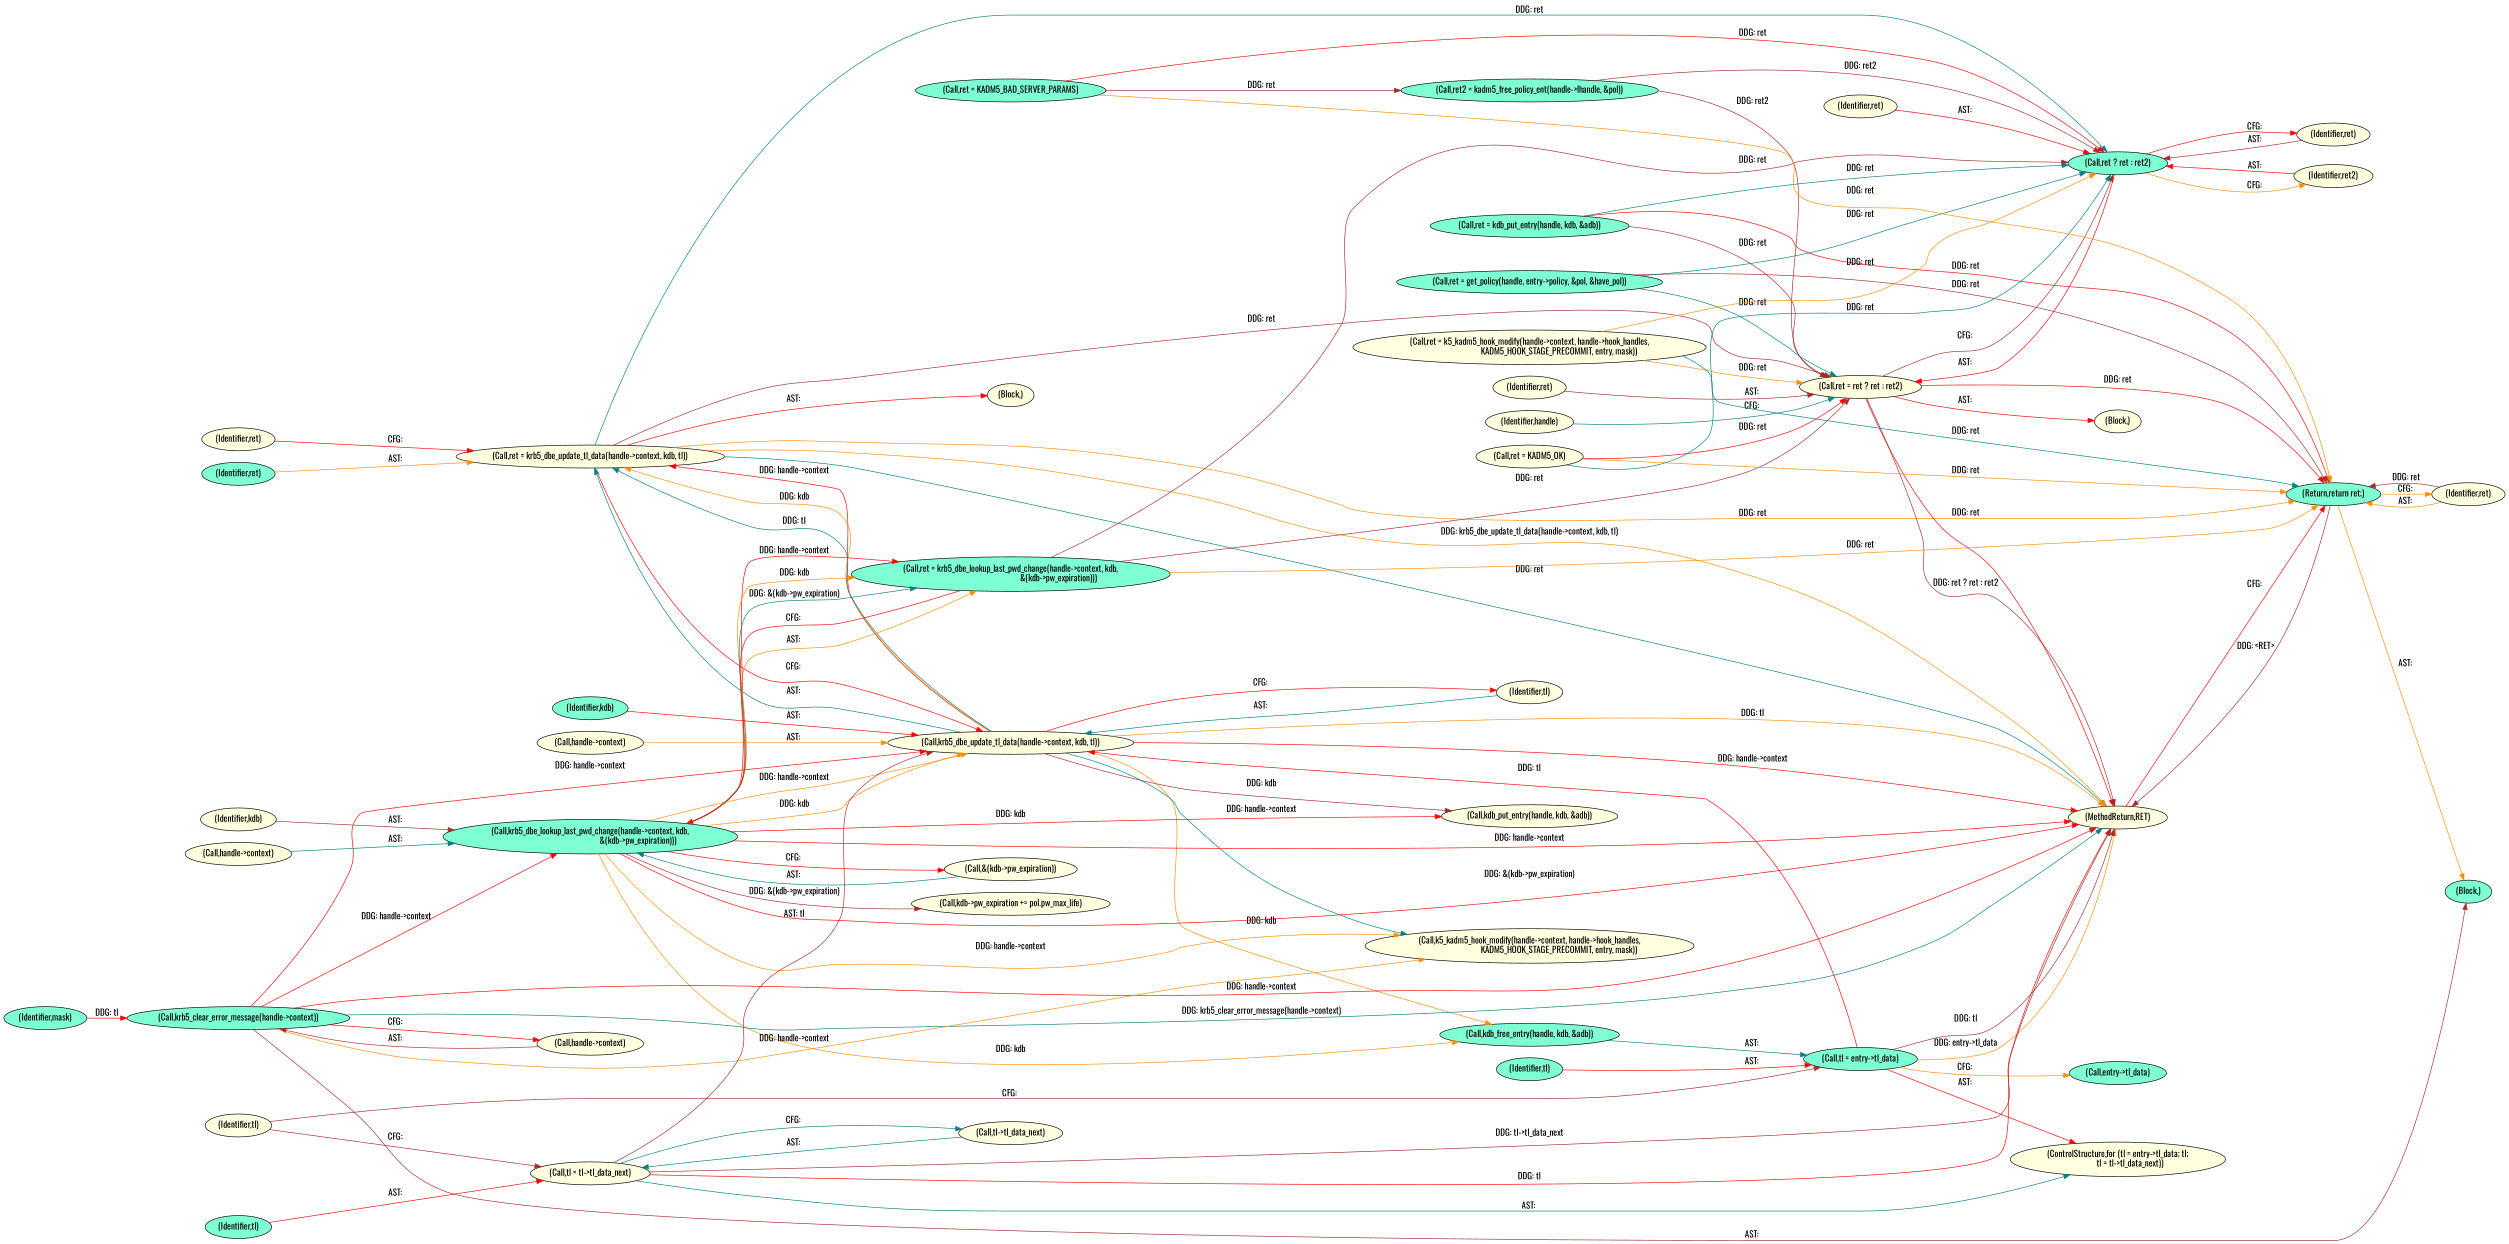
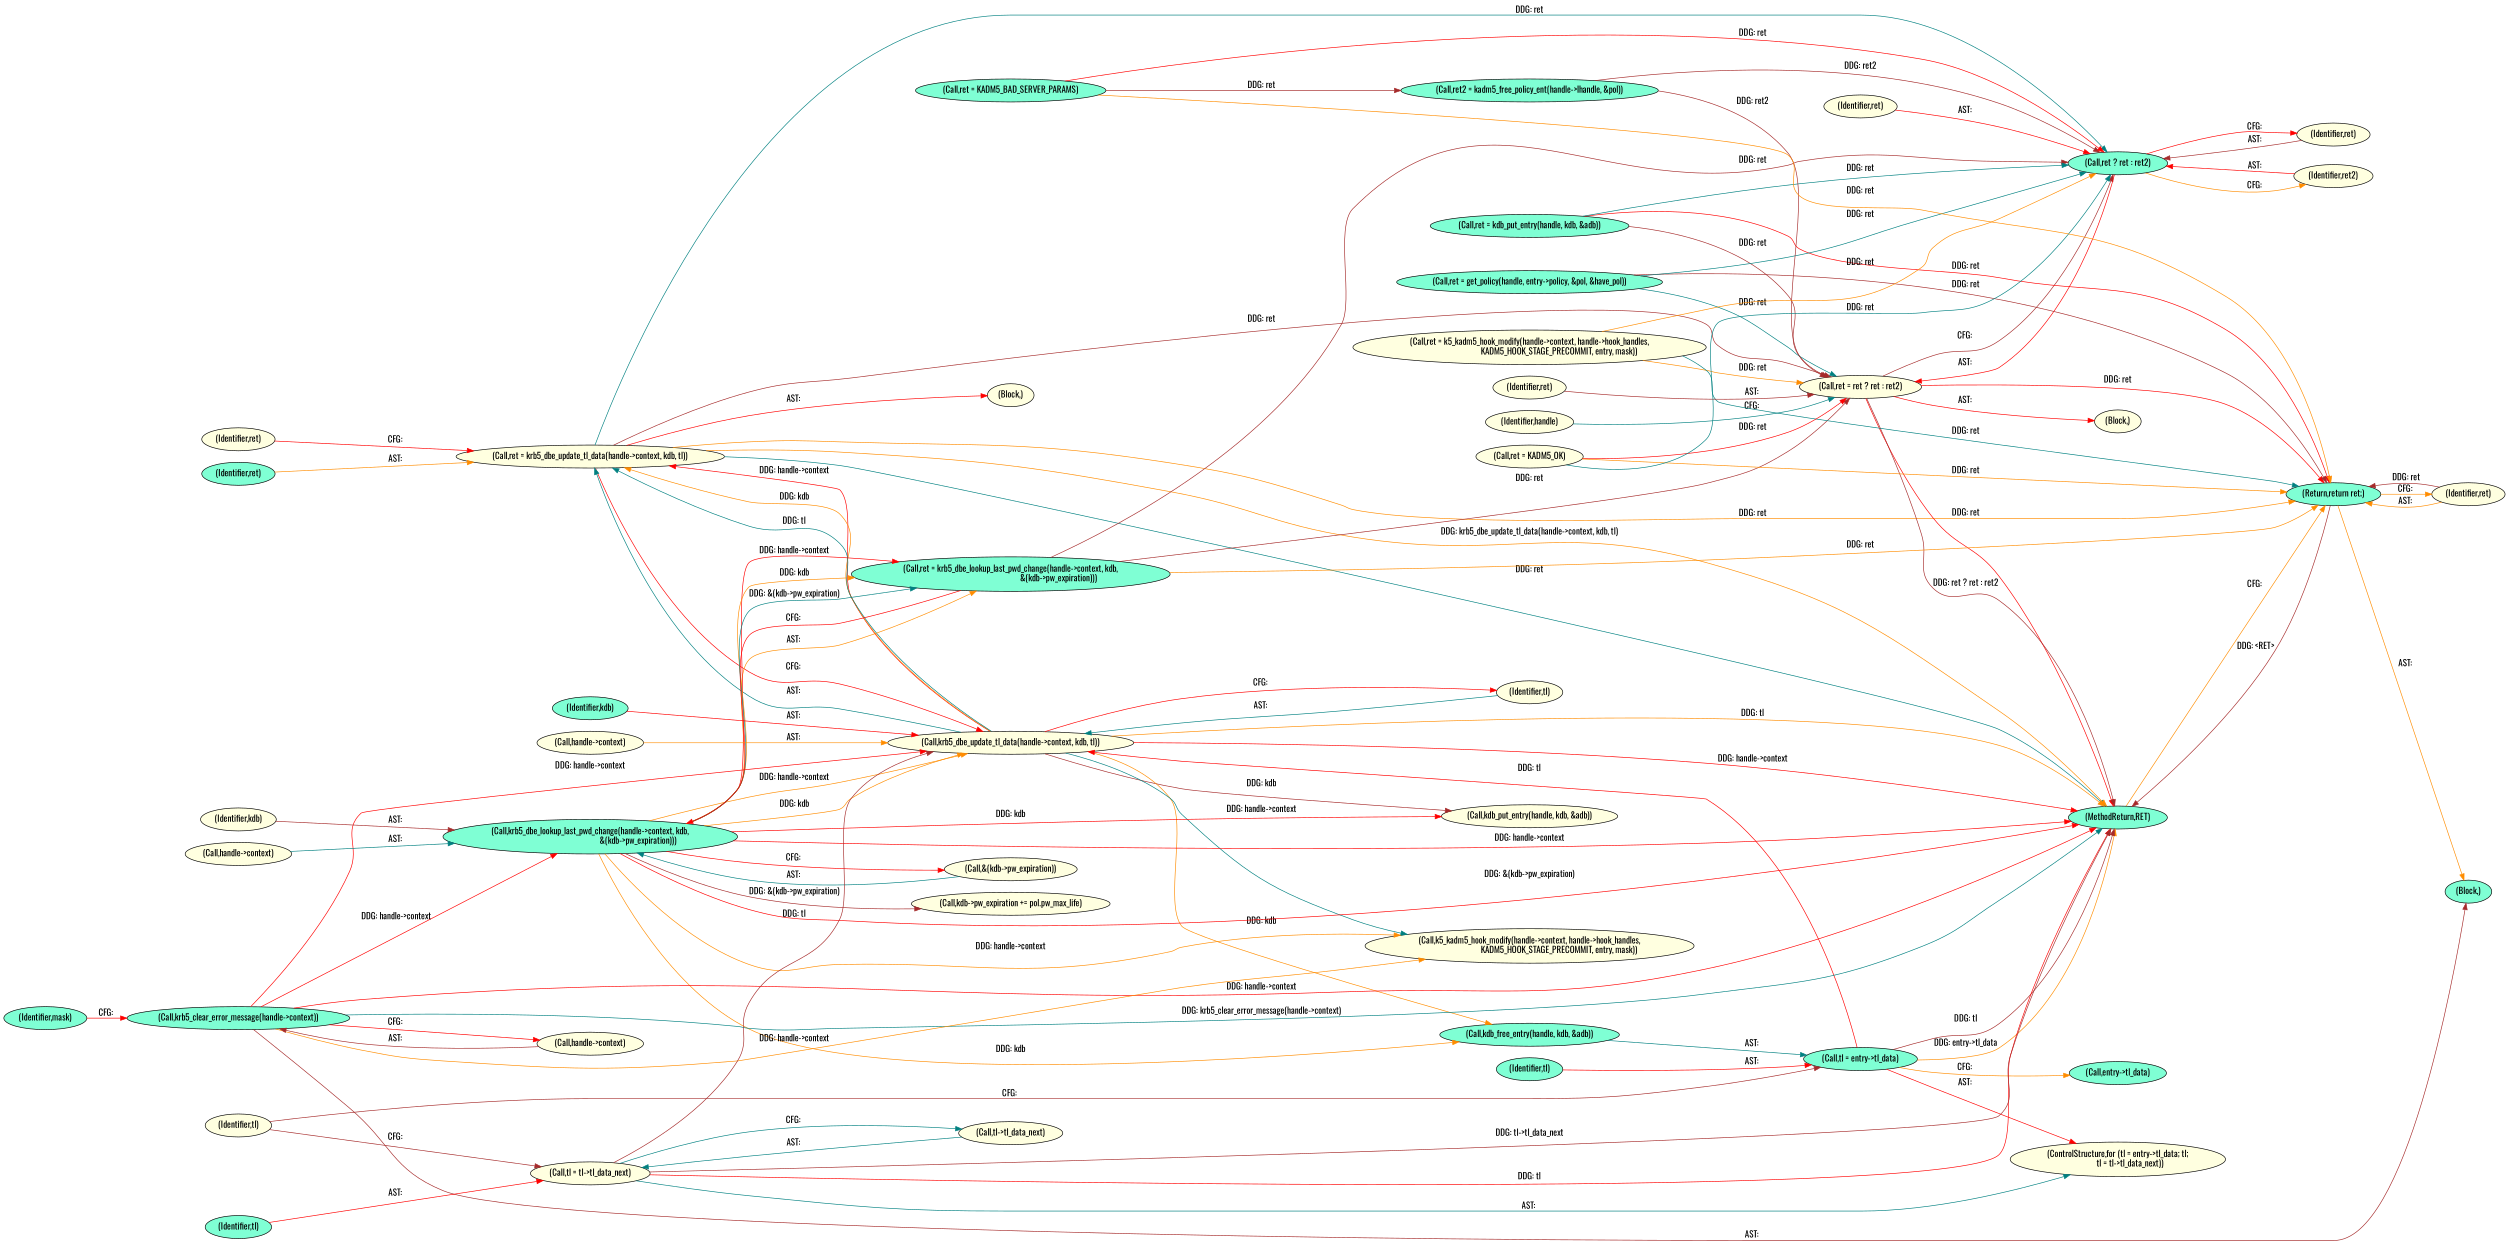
edge "(MethodReturn,RET)" -> "(Return,return ret;)": color red -> darkorange
node "(MethodReturn,RET)": fillcolor lightyellow -> aquamarine
edge "(Call,tl = tl->tl_data_next)" -> "(Call,krb5_dbe_update_tl_data(handle->context, kdb, tl))": label "AST: tl" -> "DDG: tl"
edge "(Identifier,mask)" -> "(Call,krb5_clear_error_message(handle->context))": label "DDG: tl" -> "CFG: "
